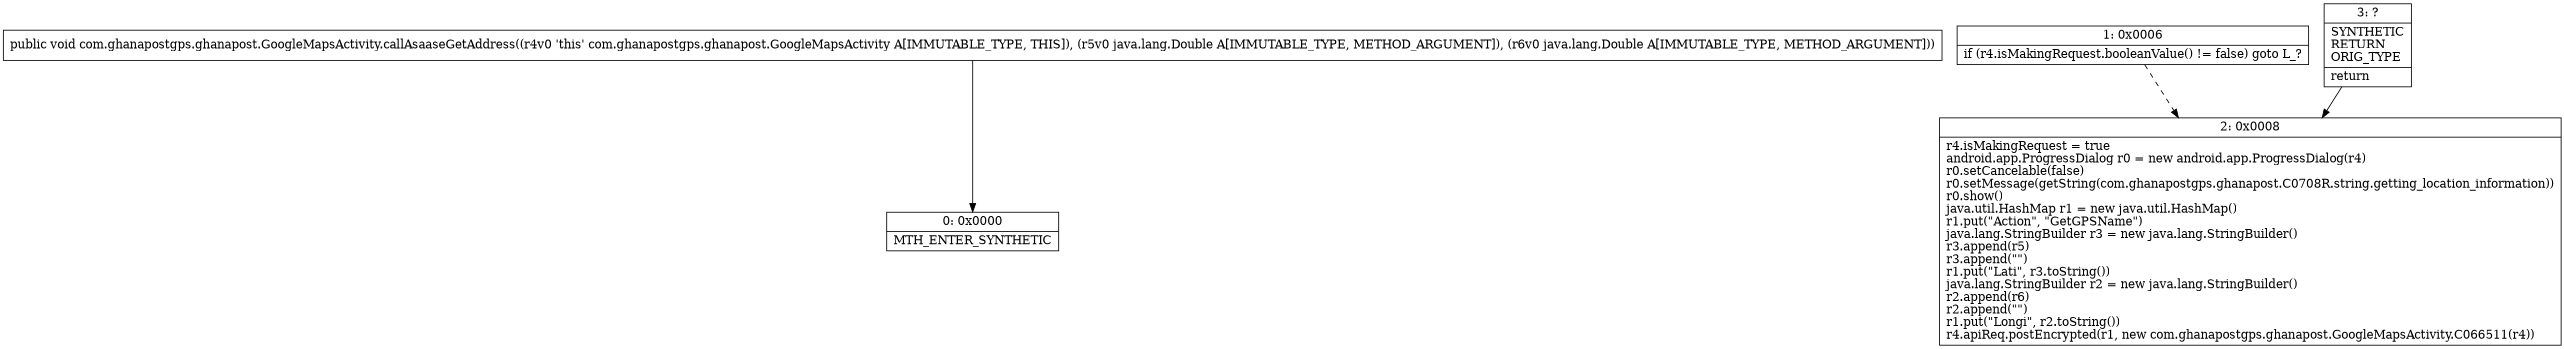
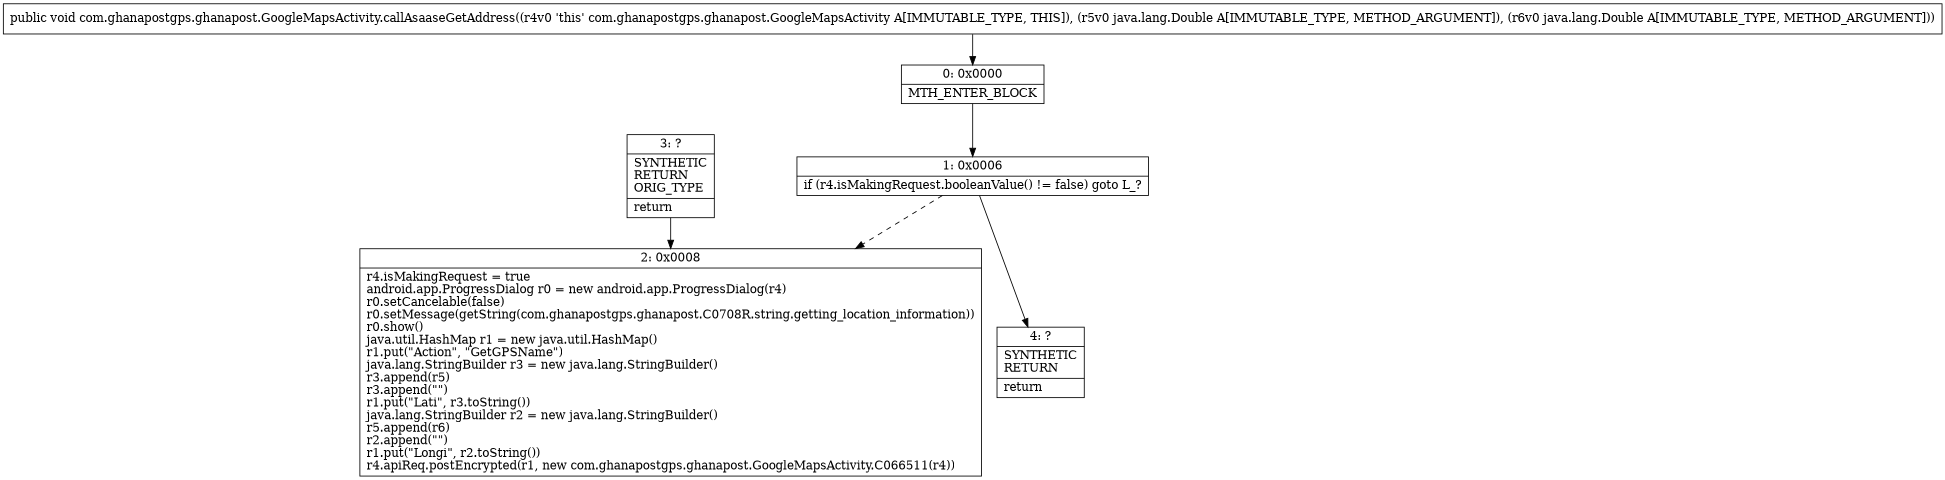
edge "0: 0x0000" -> "1: 0x0006": added
node "0: 0x0000": text "MTH_ENTER_SYNTHETIC" -> "MTH_ENTER_BLOCK"
node "2: 0x0008": text "r2.append(r6)" -> "r5.append(r6)"
node "4: ?": added
